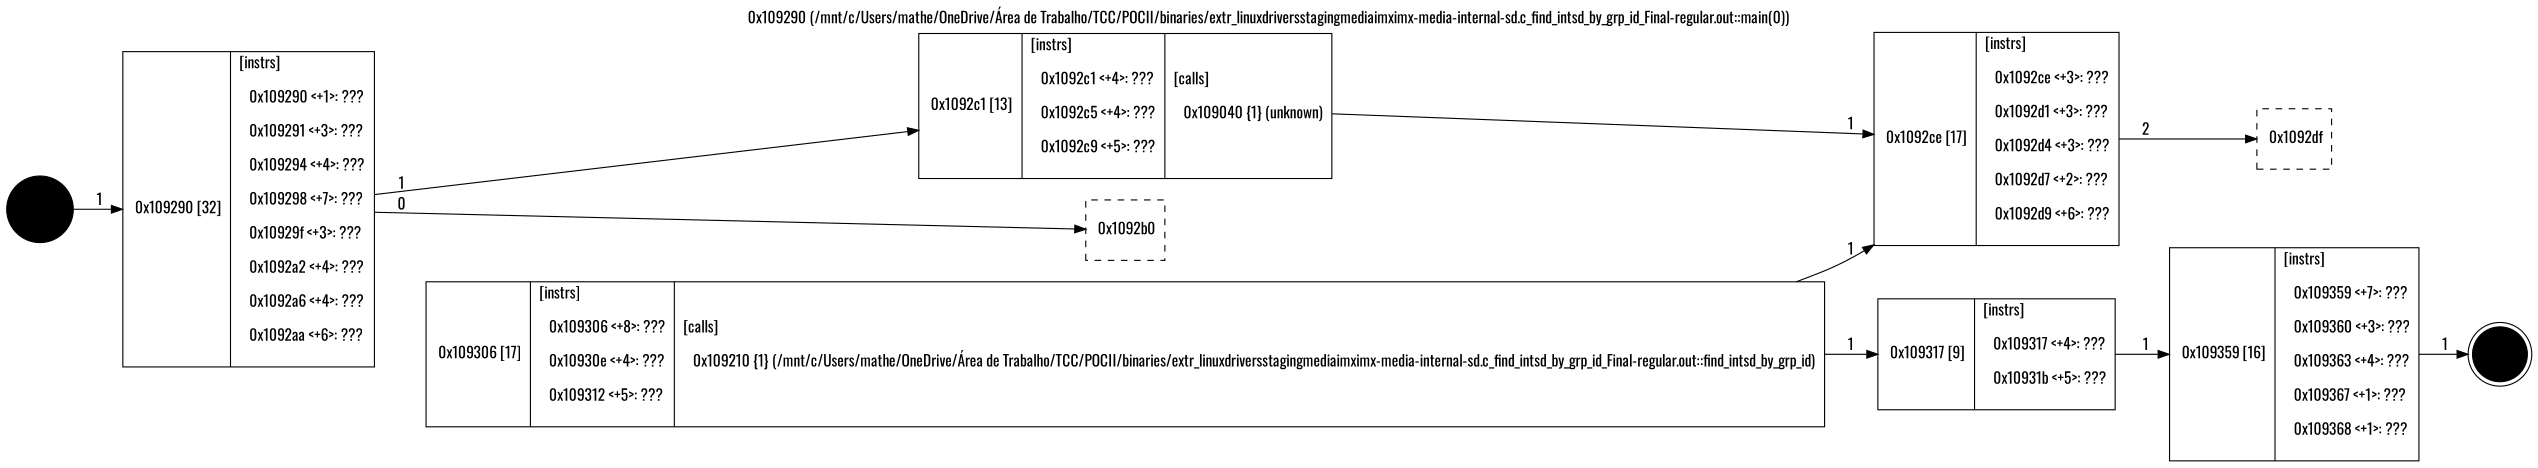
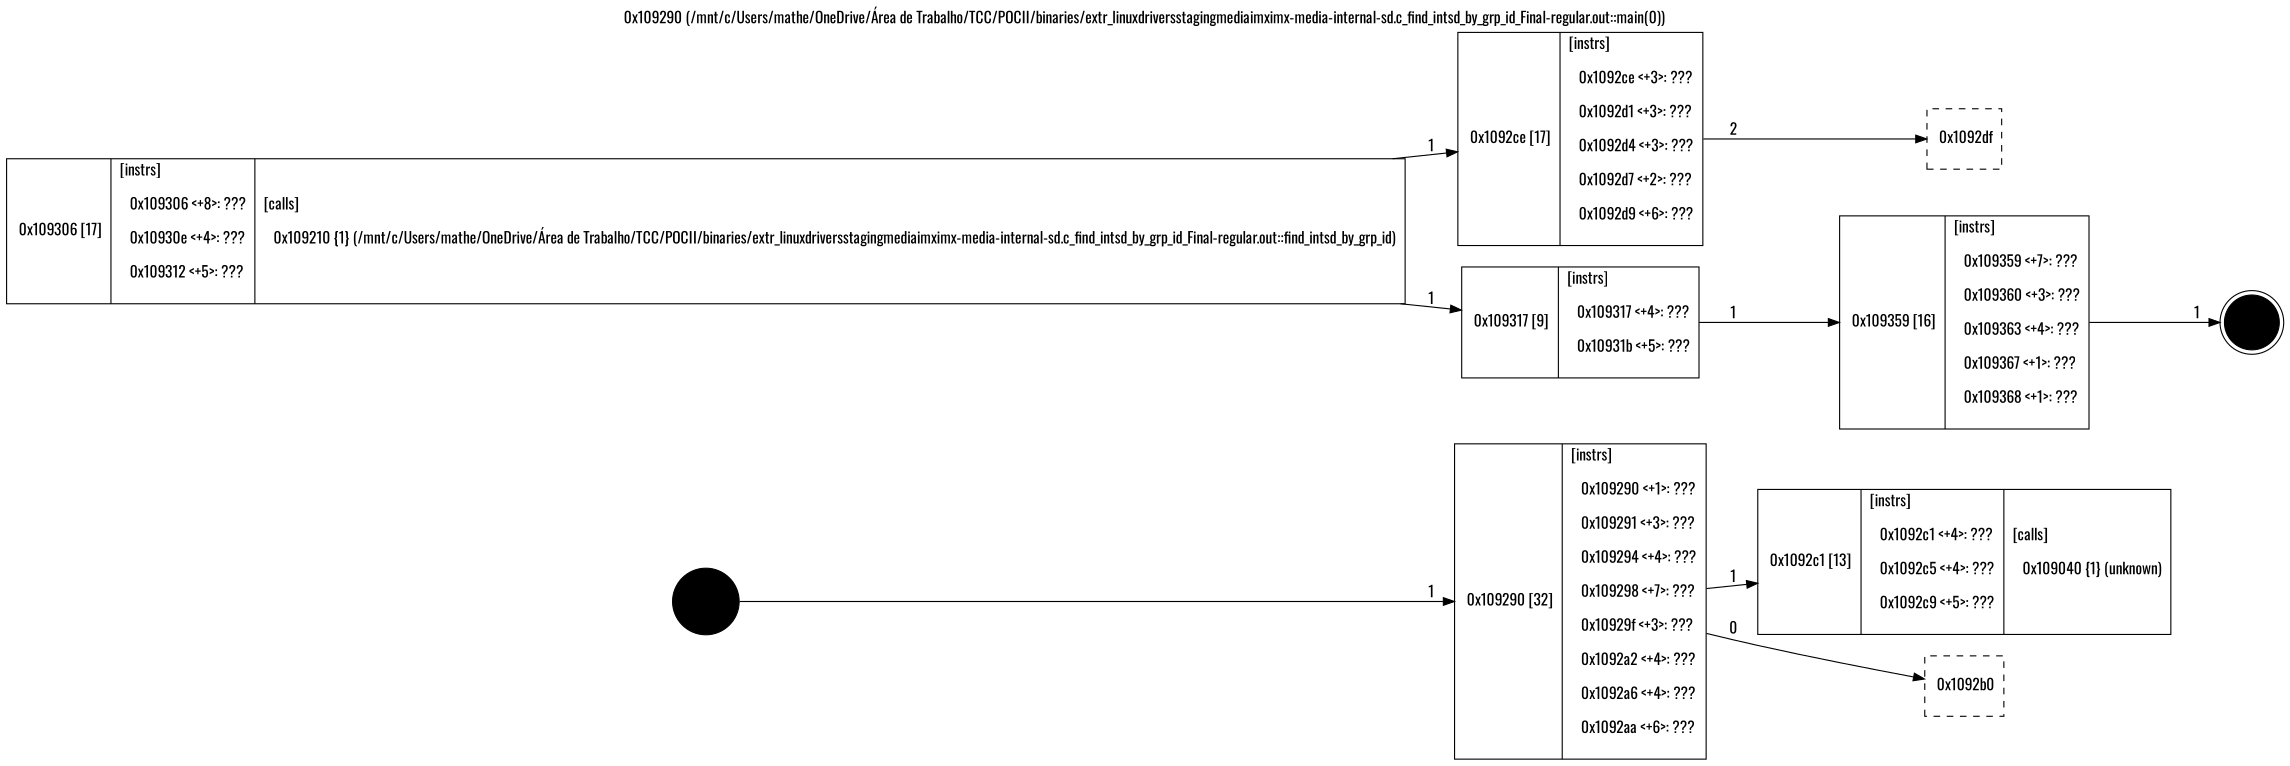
edge "0x1092c1 [13]" -> "0x1092ce [17]": removed, label "1"
